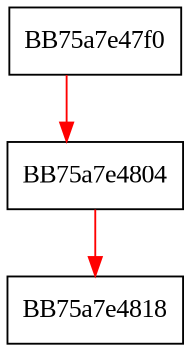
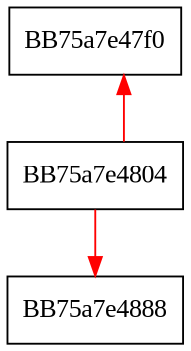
edge "BB75a7e47f0" -> "BB75a7e4804": reversed
node "BB75a7e4818": label "BB75a7e4818" -> "BB75a7e4888"
